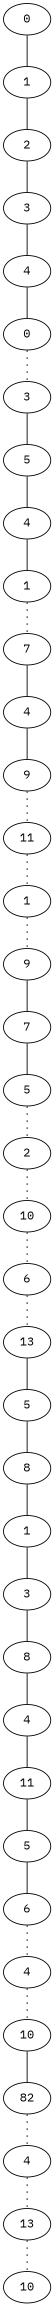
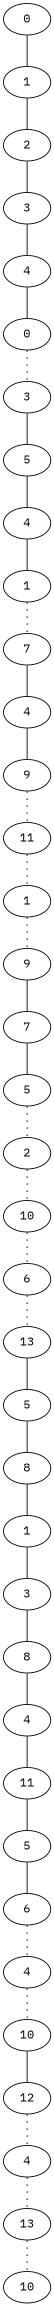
node "82": label "82" -> "12"
